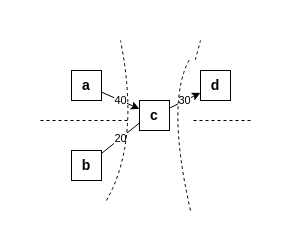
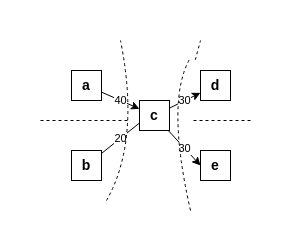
edge "c" -> "e": added, label "30"
node "e": added
